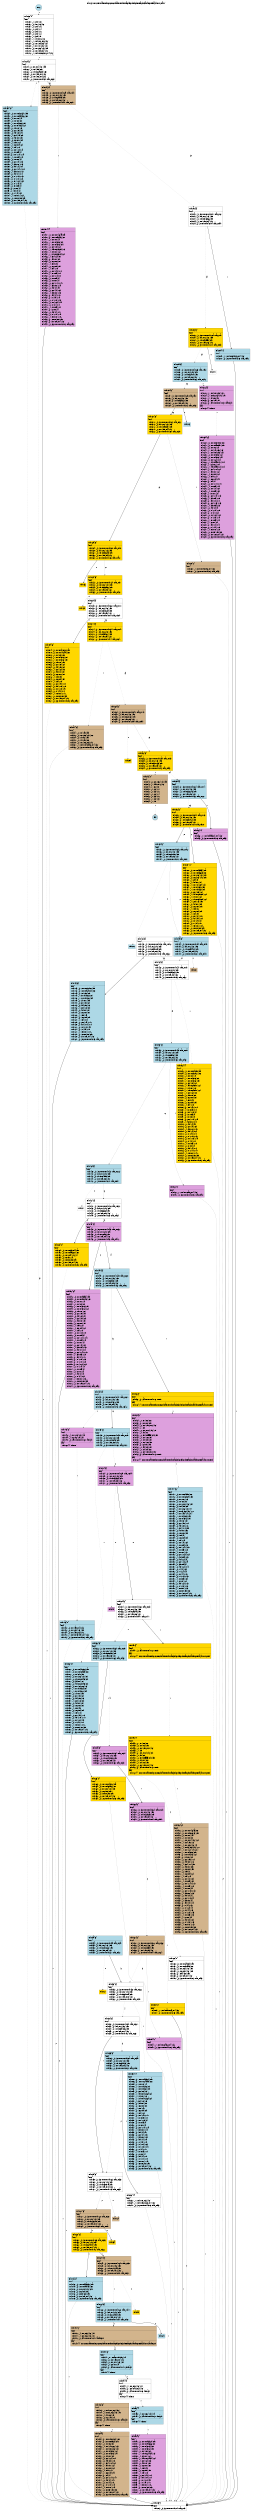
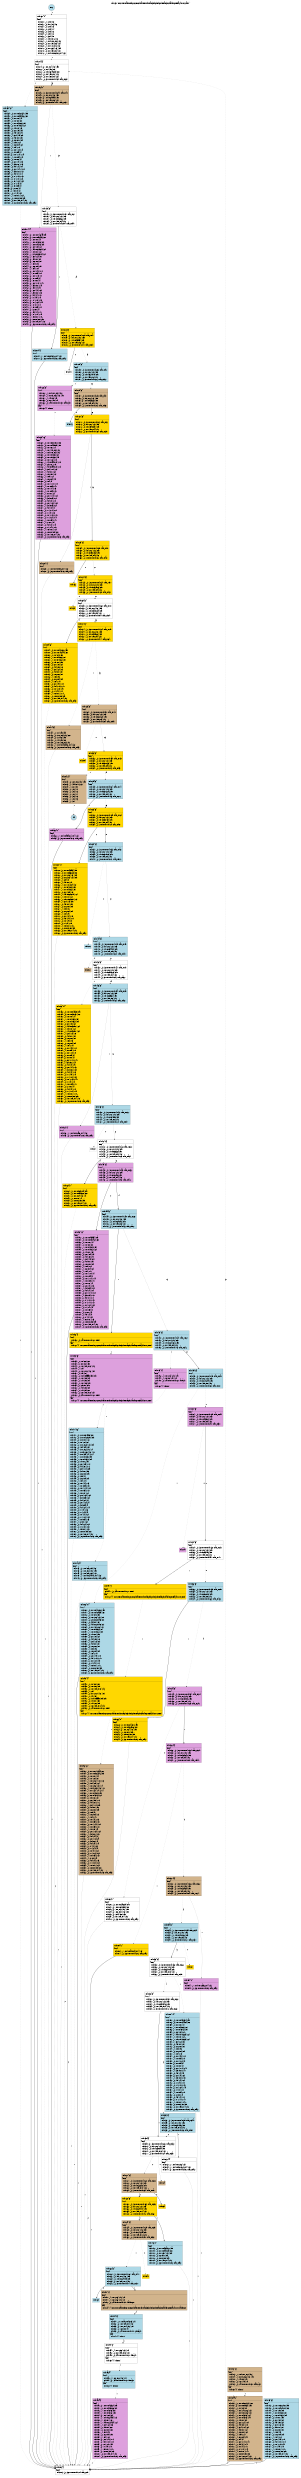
node "0x401423 [25]": removed
edge "0x401581 [25]" -> "0x4015b3 [25]": now "0x401581 [25]" -> "0x40159a [25]"
